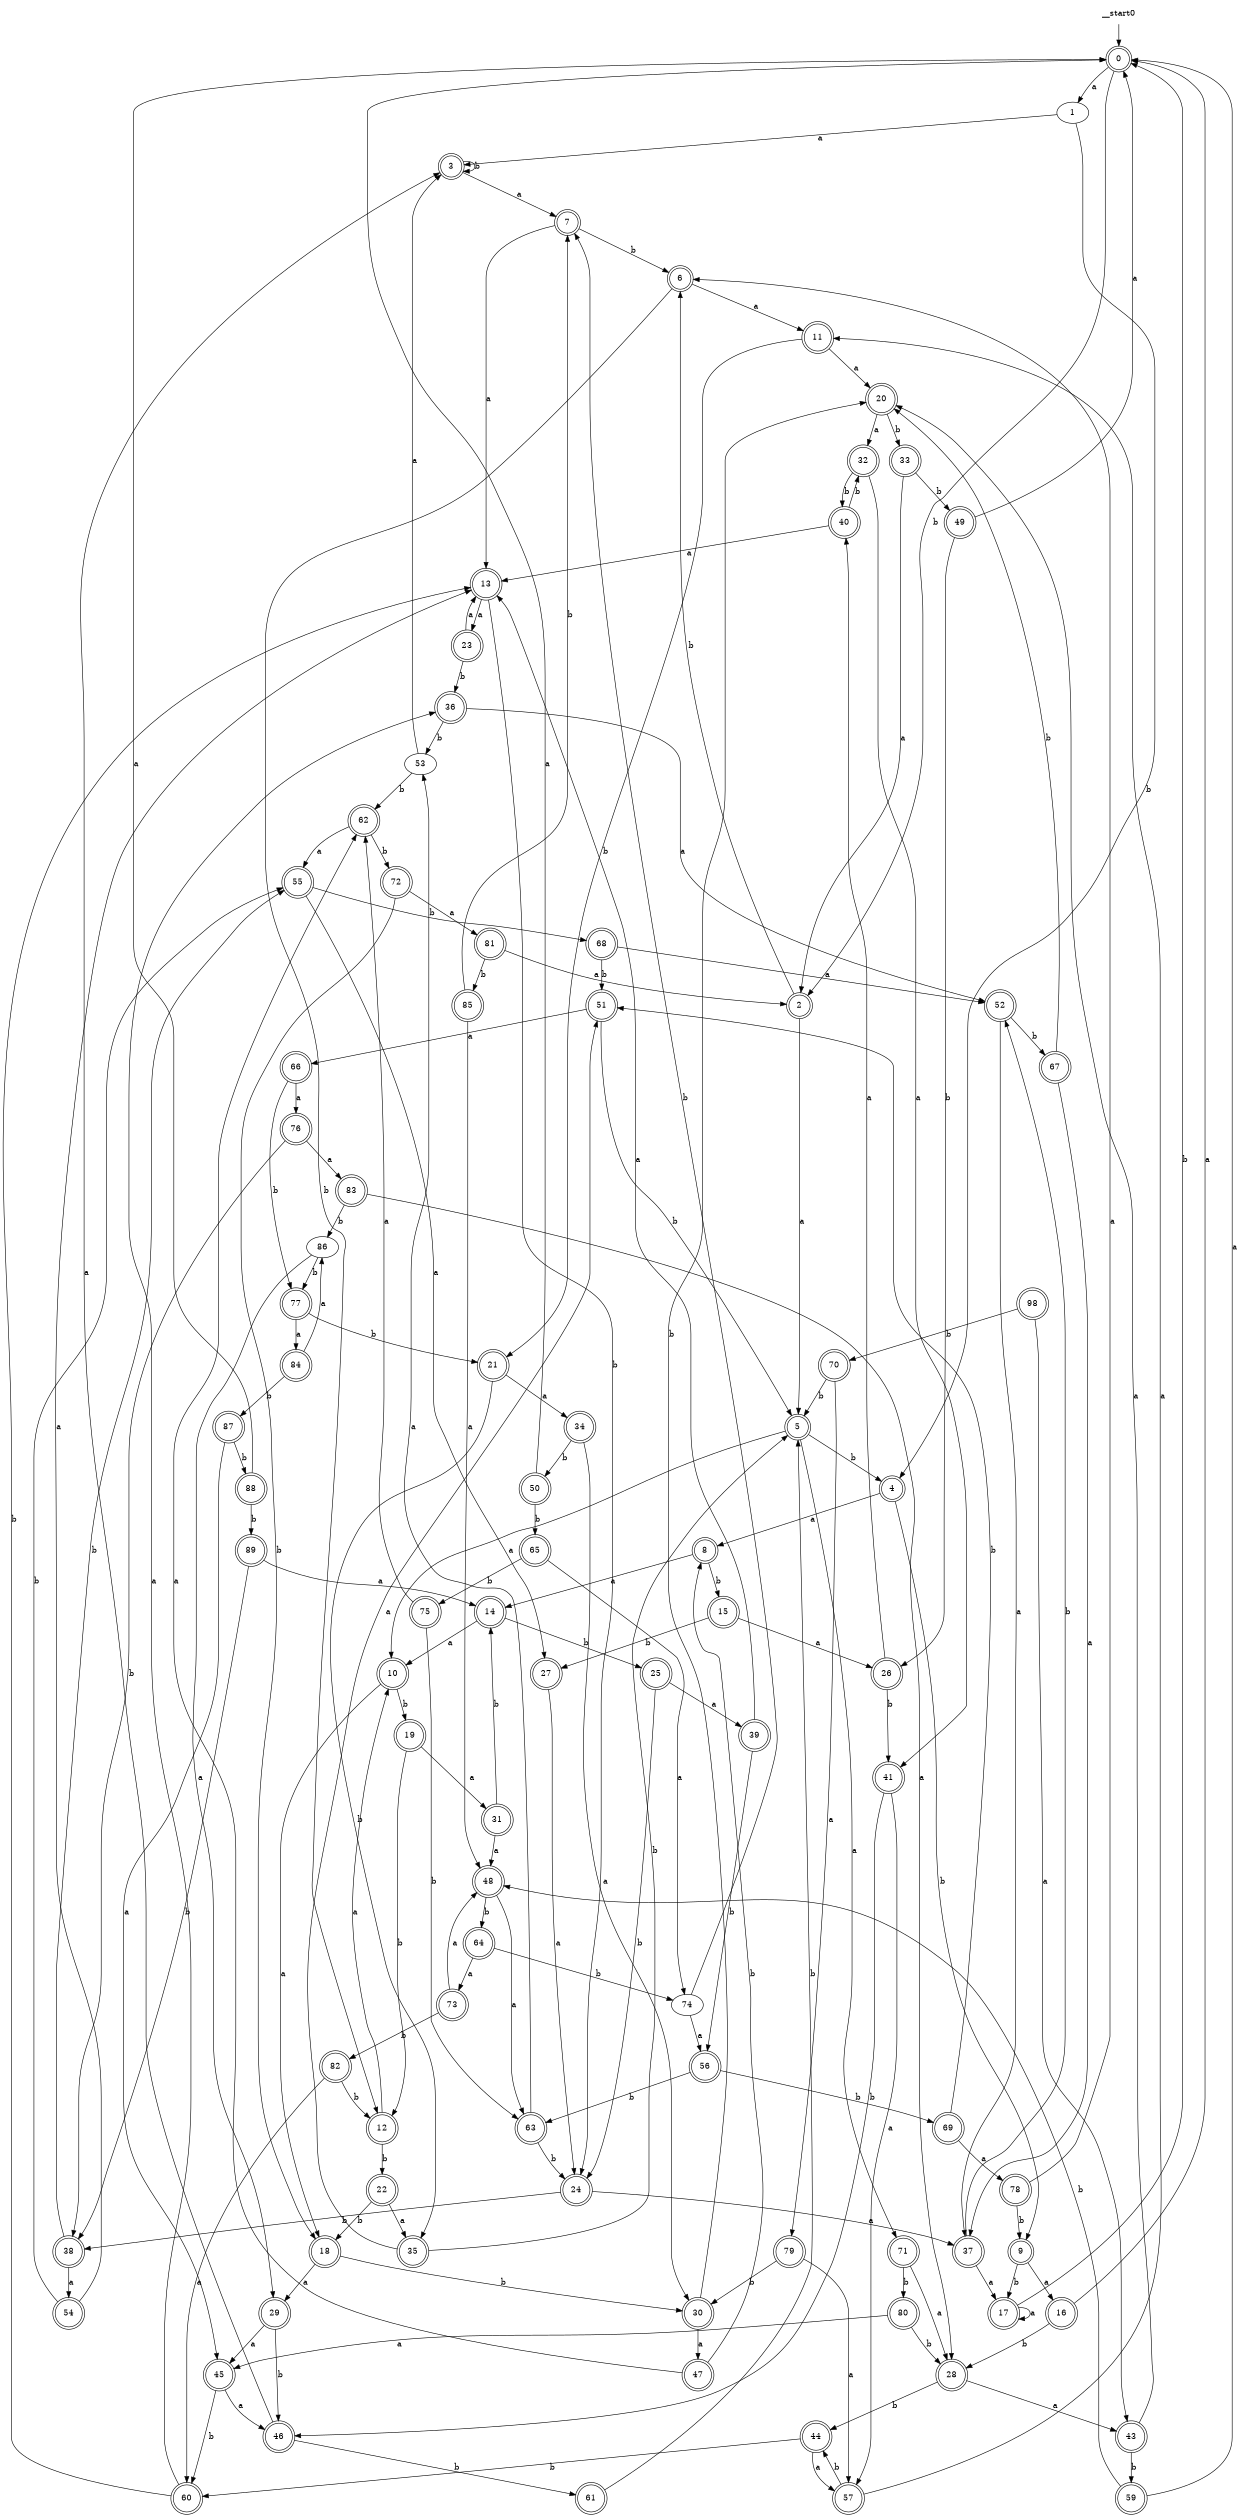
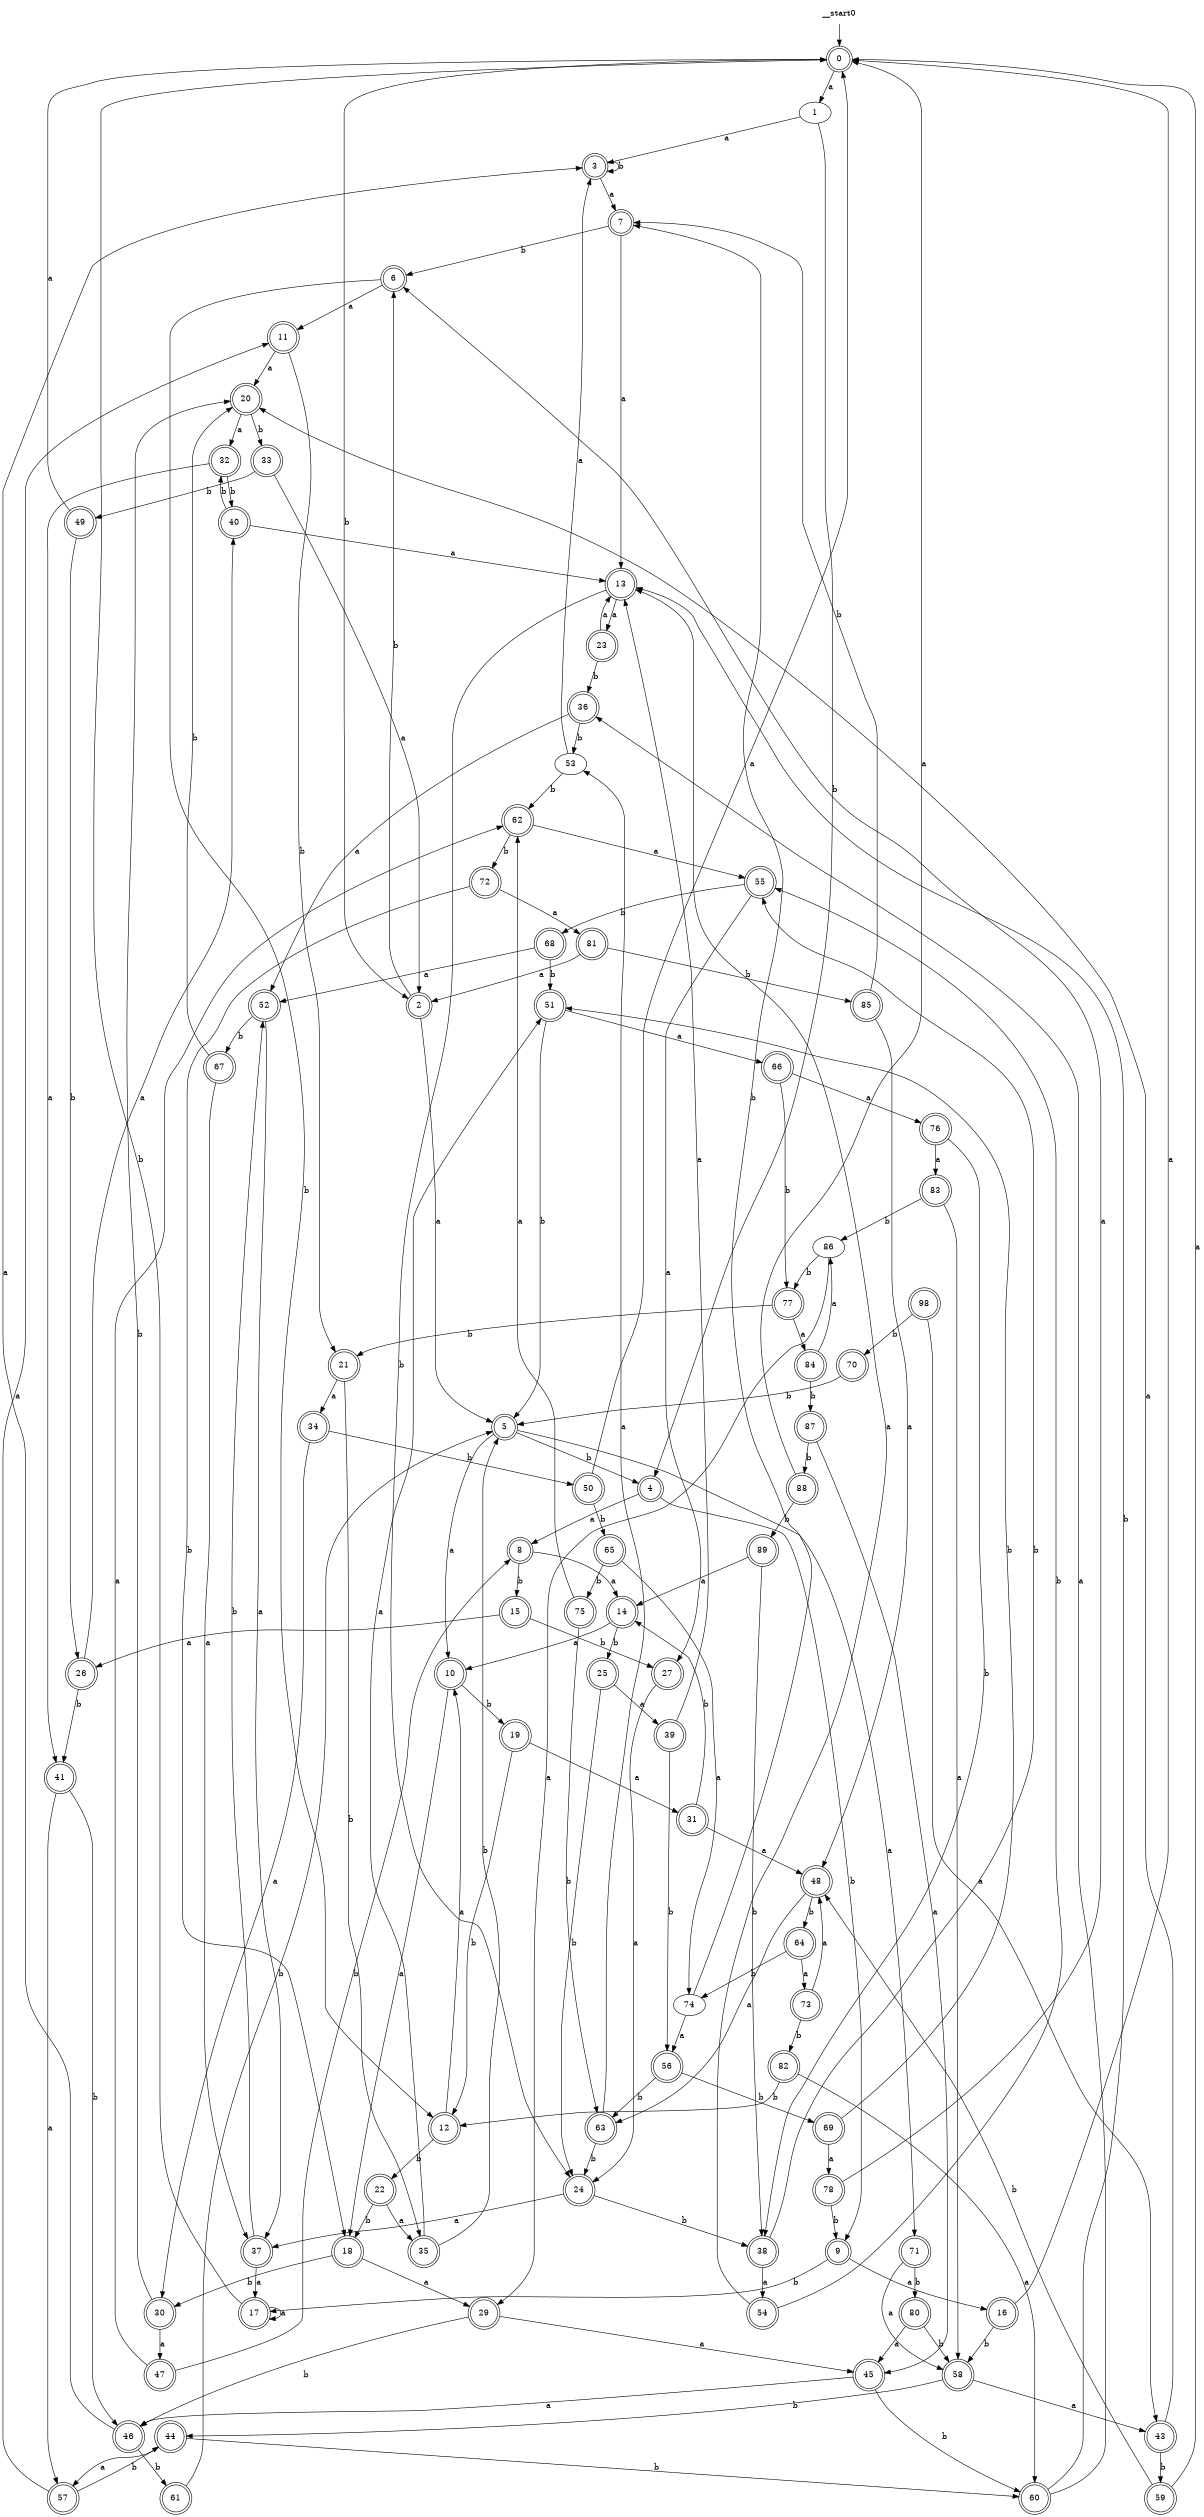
node "79": removed
node "28": label "28" -> "58"
